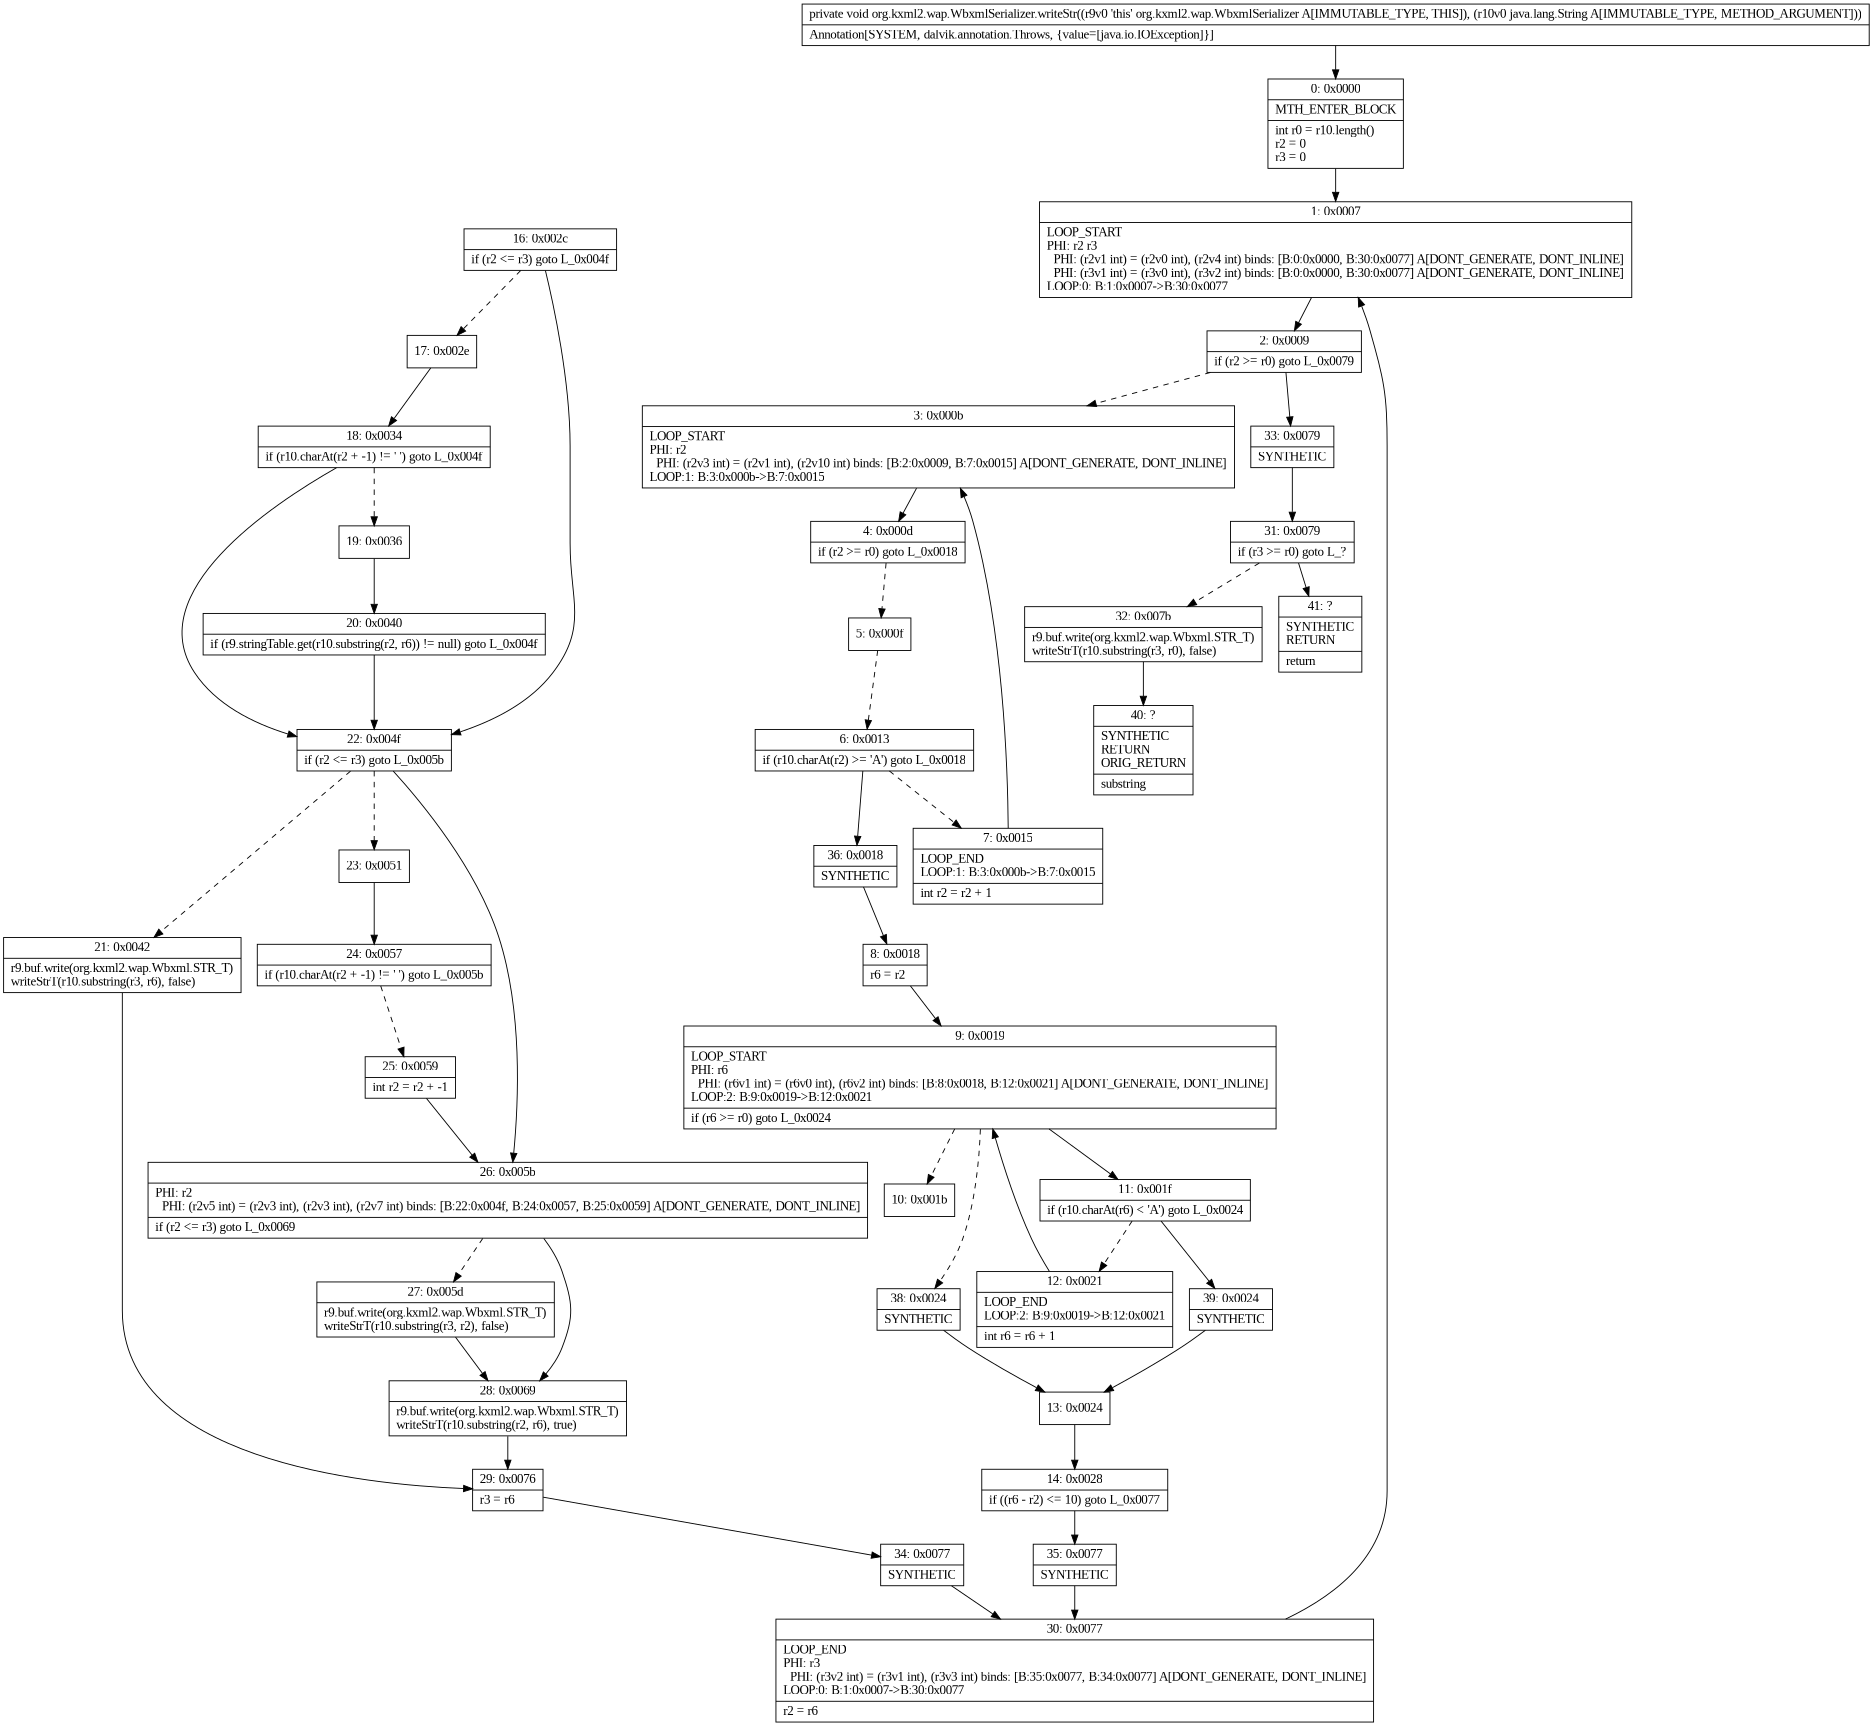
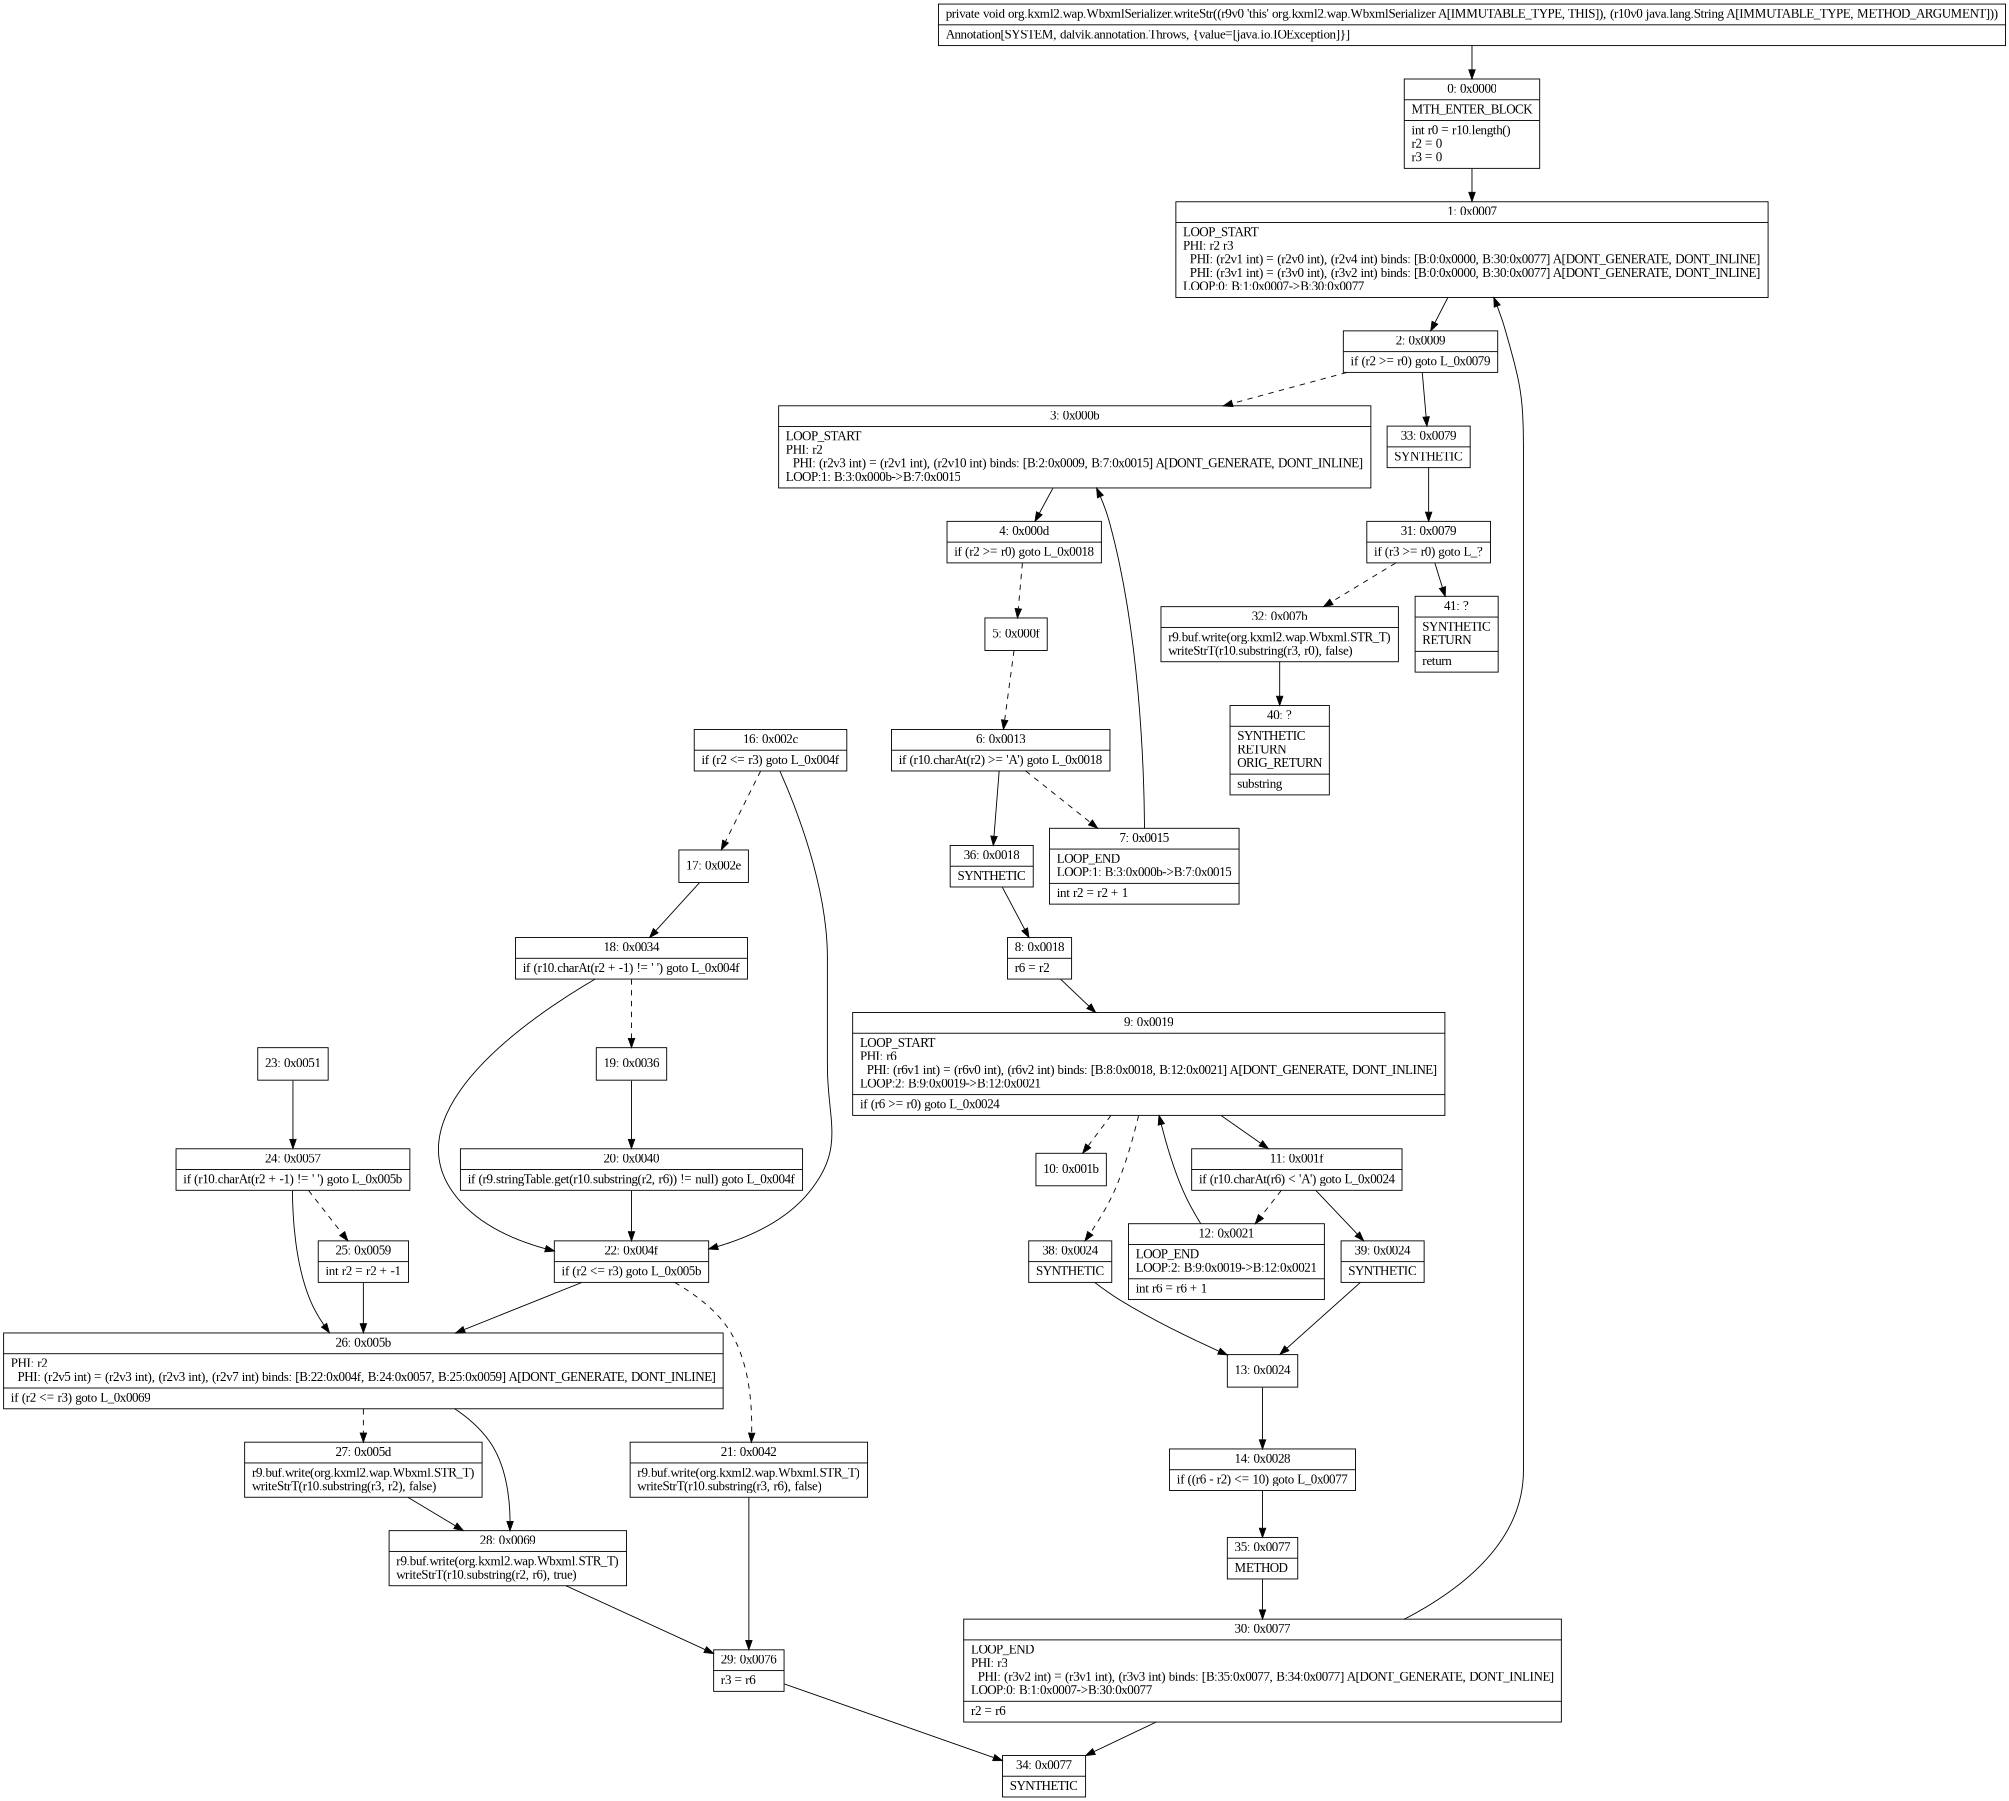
edge "22: 0x004f" -> "23: 0x0051": removed
edge "24: 0x0057" -> "26: 0x005b": added
node "35: 0x0077": text "SYNTHETIC" -> "METHOD"
edge "34: 0x0077" -> "30: 0x0077": reversed
